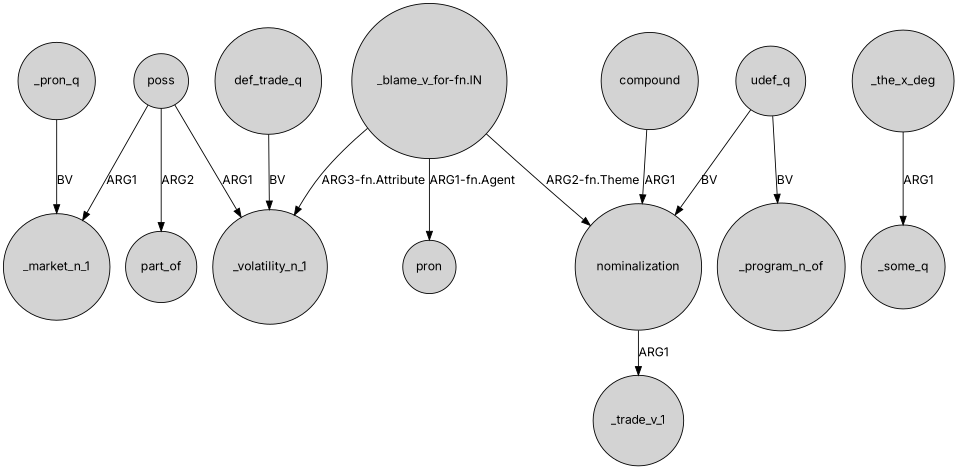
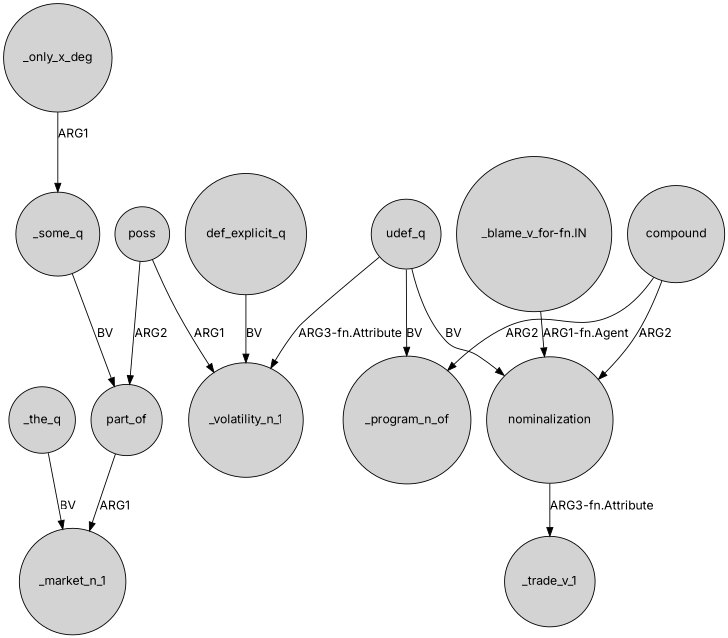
node "_pron_q": label "_pron_q" -> "_the_q"
node "def_trade_q": label "def_trade_q" -> "def_explicit_q"
node "_the_x_deg": label "_the_x_deg" -> "_only_x_deg"
edge "poss" -> "_market_n_1": now "part_of" -> "_market_n_1"
edge "_blame_v_for-fn.IN" -> "_volatility_n_1": now "udef_q" -> "_volatility_n_1"
edge "_blame_v_for-fn.IN" -> "nominalization": label "ARG2-fn.Theme" -> "ARG1-fn.Agent"
edge "compound" -> "nominalization": label "ARG1" -> "ARG2"
node "pron": removed
edge "compound" -> "_program_n_of": added, label "ARG2"
edge "_some_q" -> "part_of": added, label "BV"
edge "nominalization" -> "_trade_v_1": label "ARG1" -> "ARG3-fn.Attribute"
